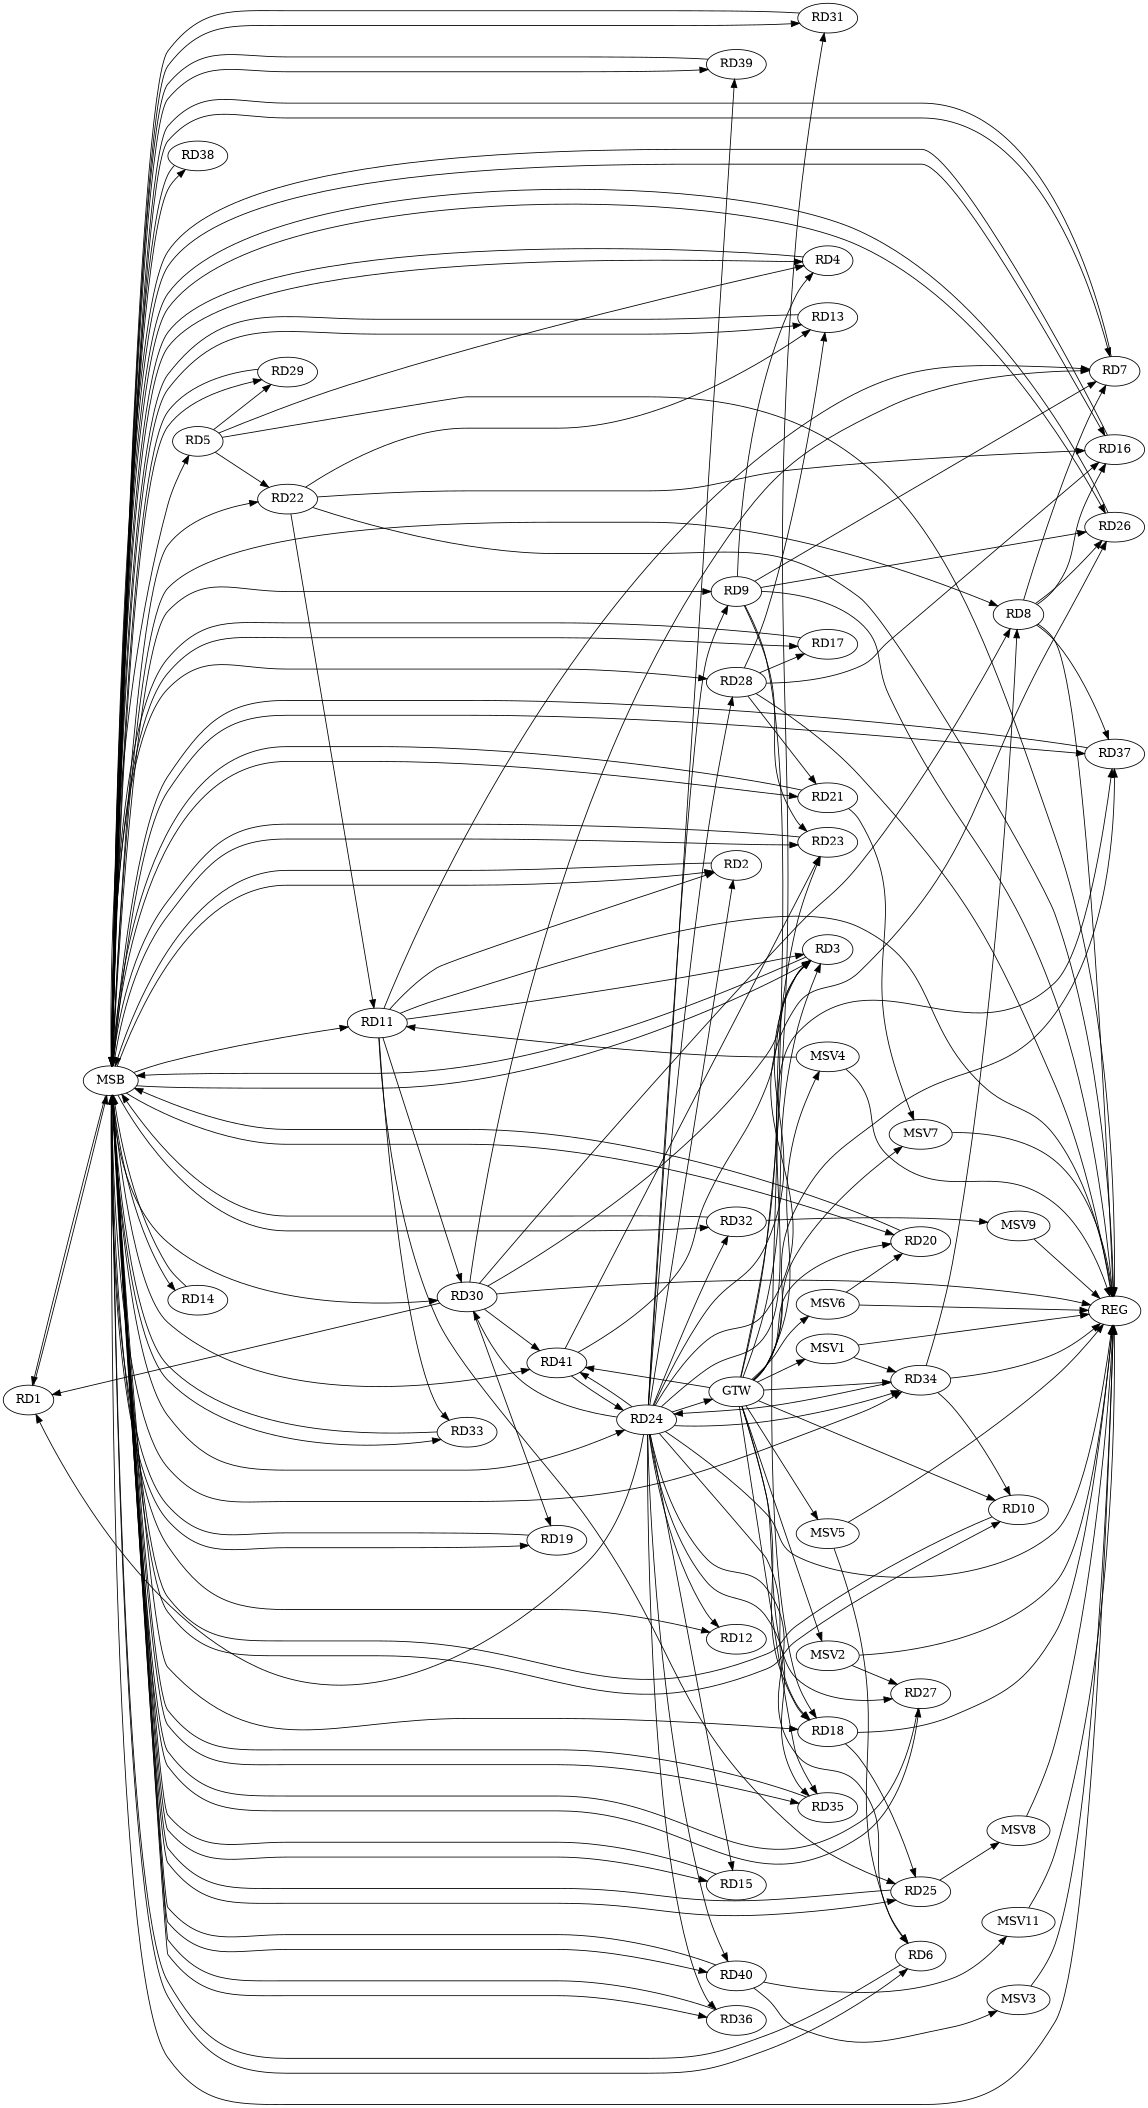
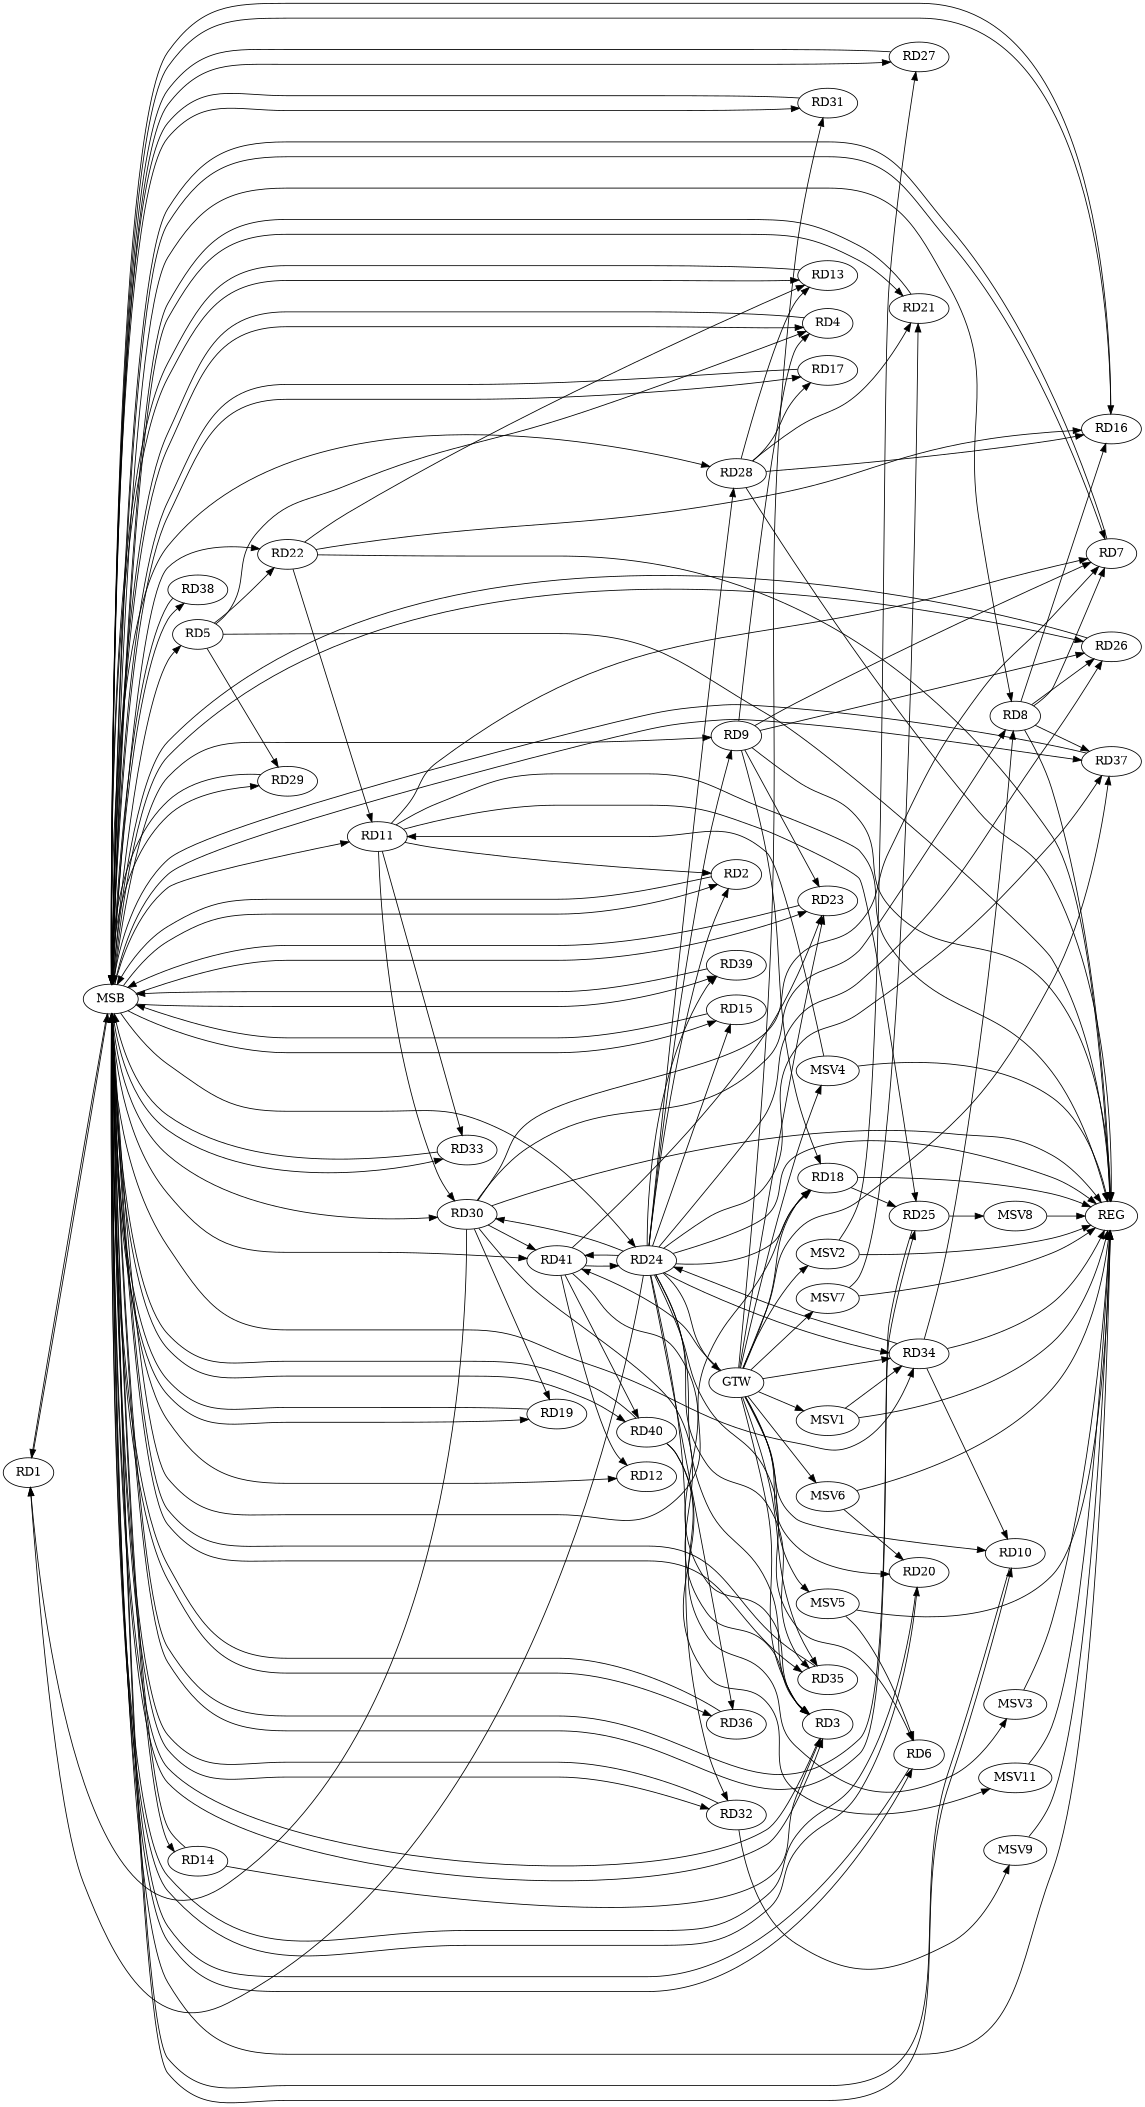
edge "RD21" -> "MSV7": reversed
edge "RD11" -> "RD3": now "RD14" -> "RD3"
edge "RD24" -> "RD12": now "RD41" -> "RD12"
edge "GTW" -> "RD27": removed
edge "RD24" -> "RD40": now "RD41" -> "RD40"
